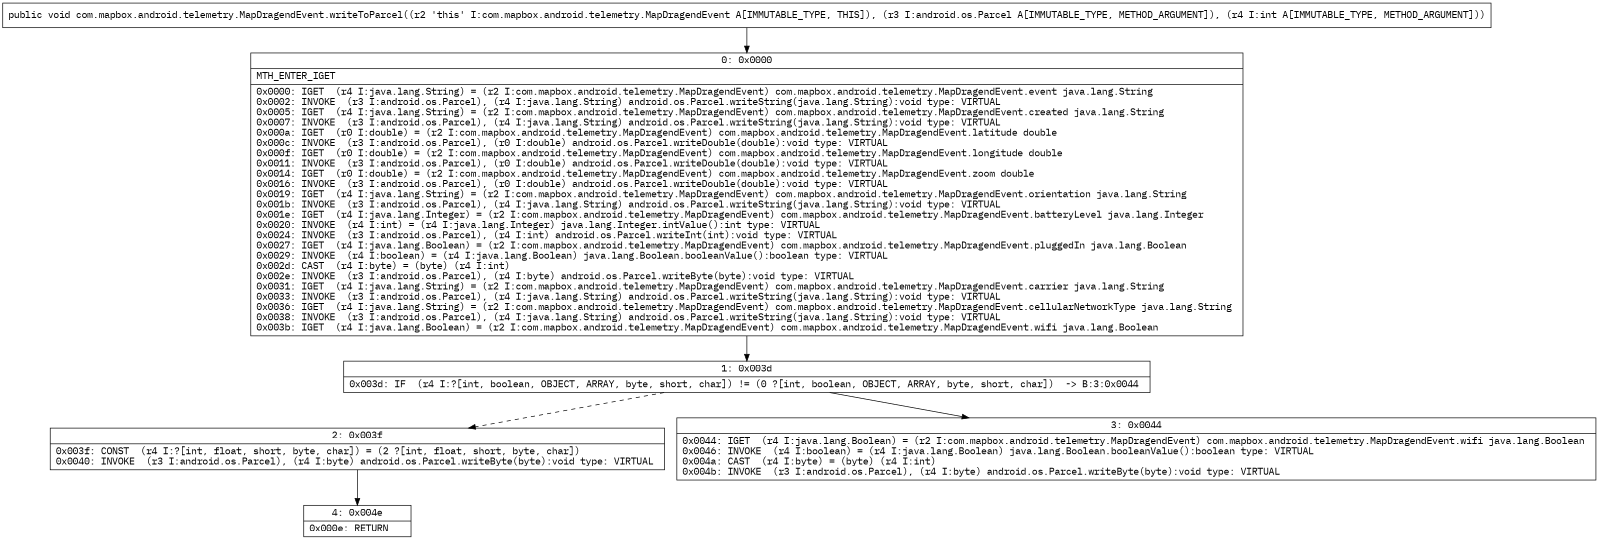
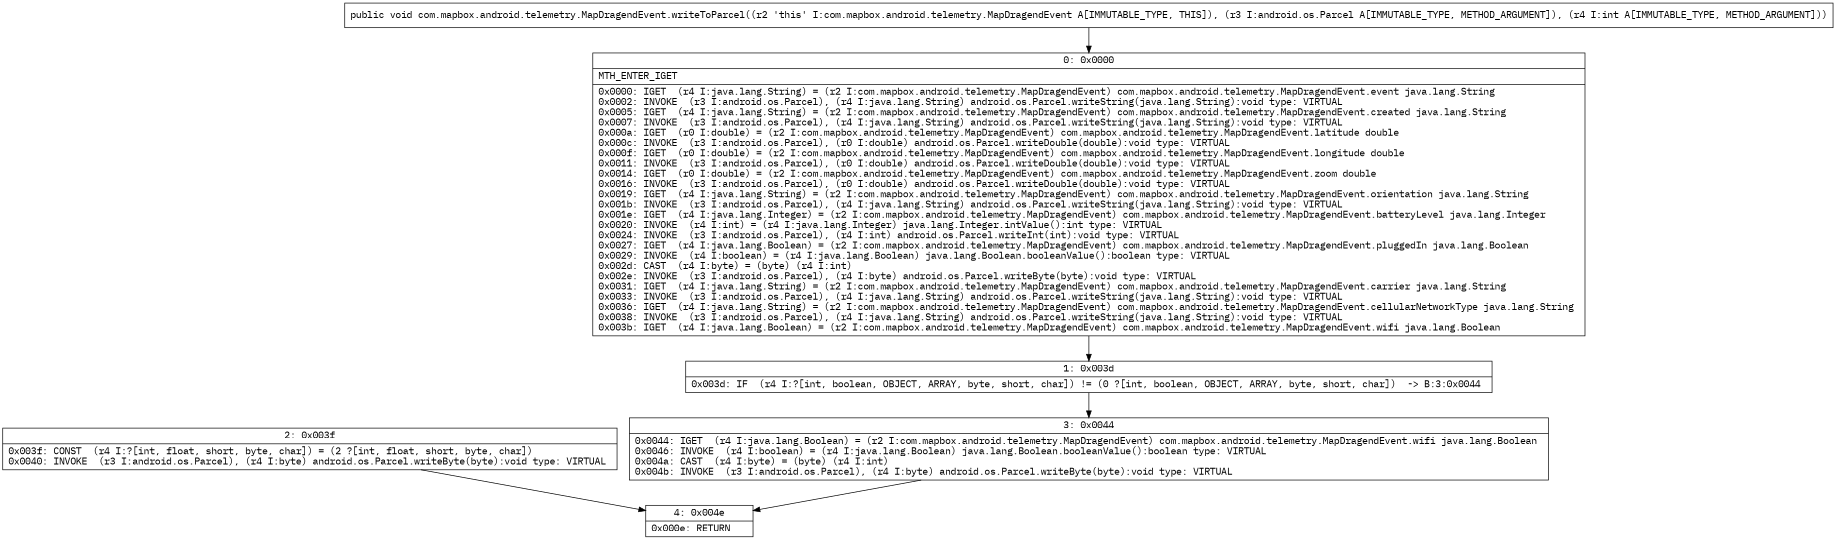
edge "1: 0x003d" -> "2: 0x003f": removed
edge "3: 0x0044" -> "4: 0x004e": added
